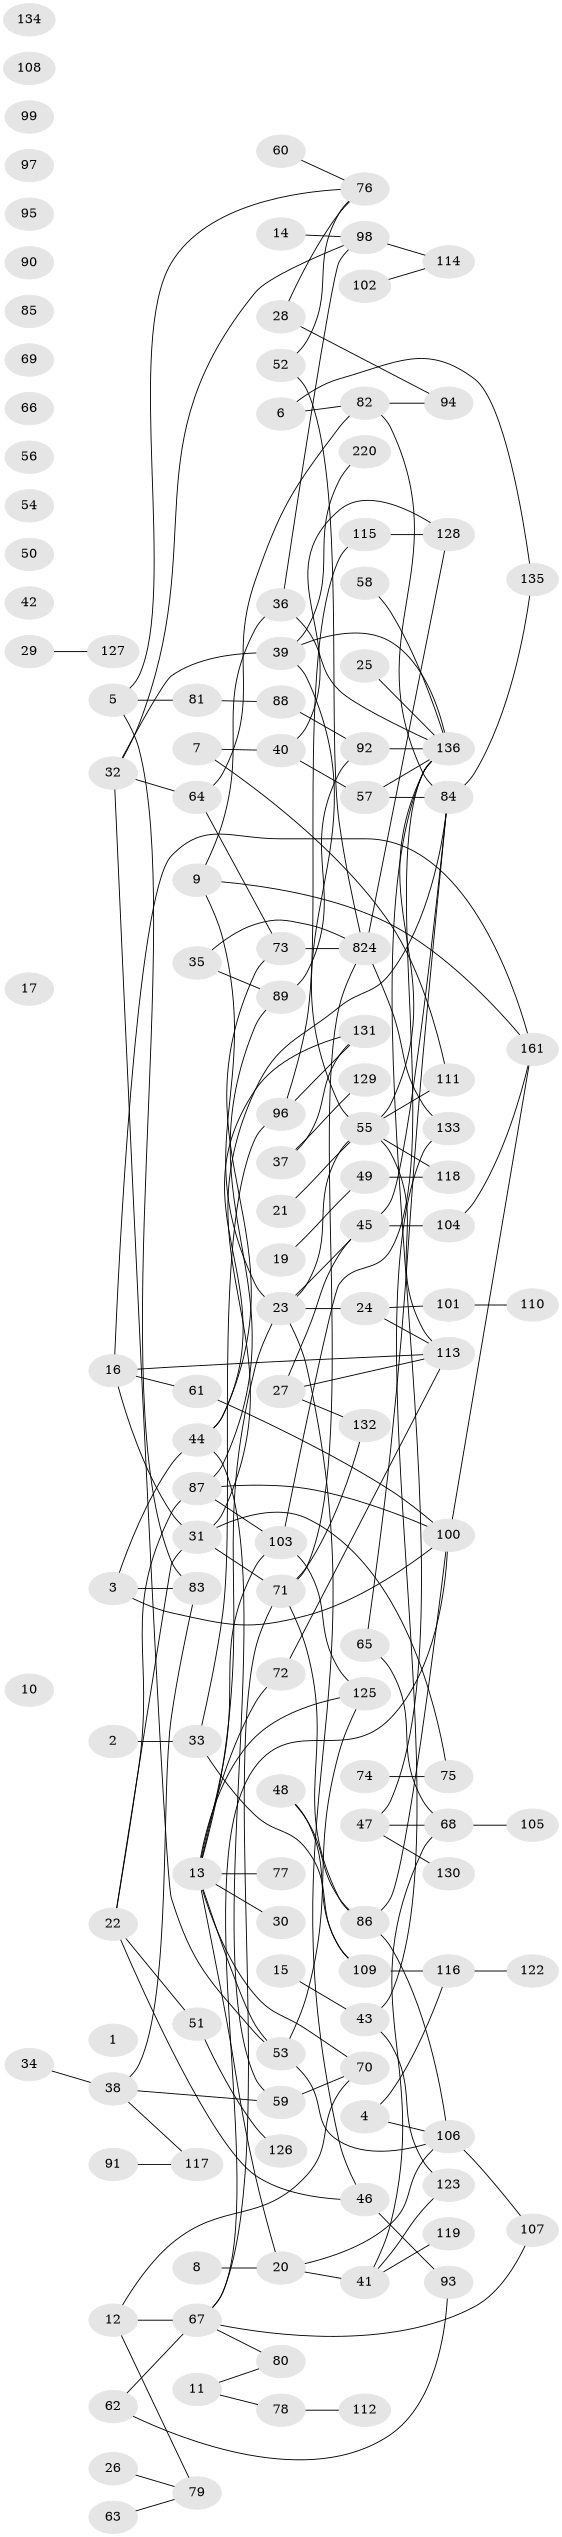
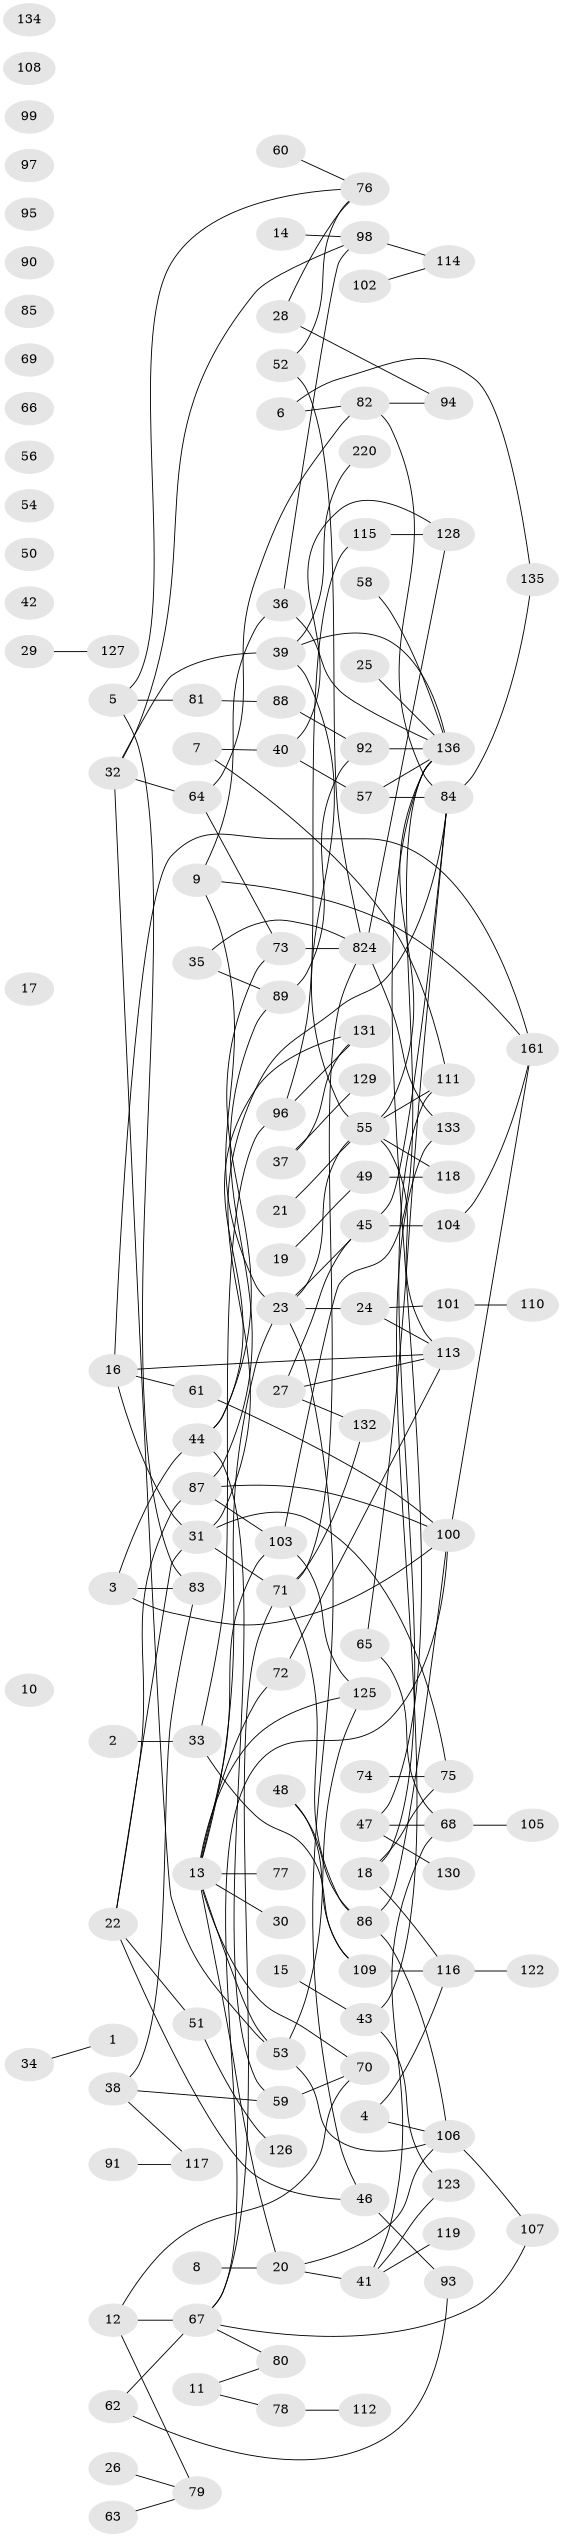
node "18": added
edge "34" -- "38": now "34" -- "1"
